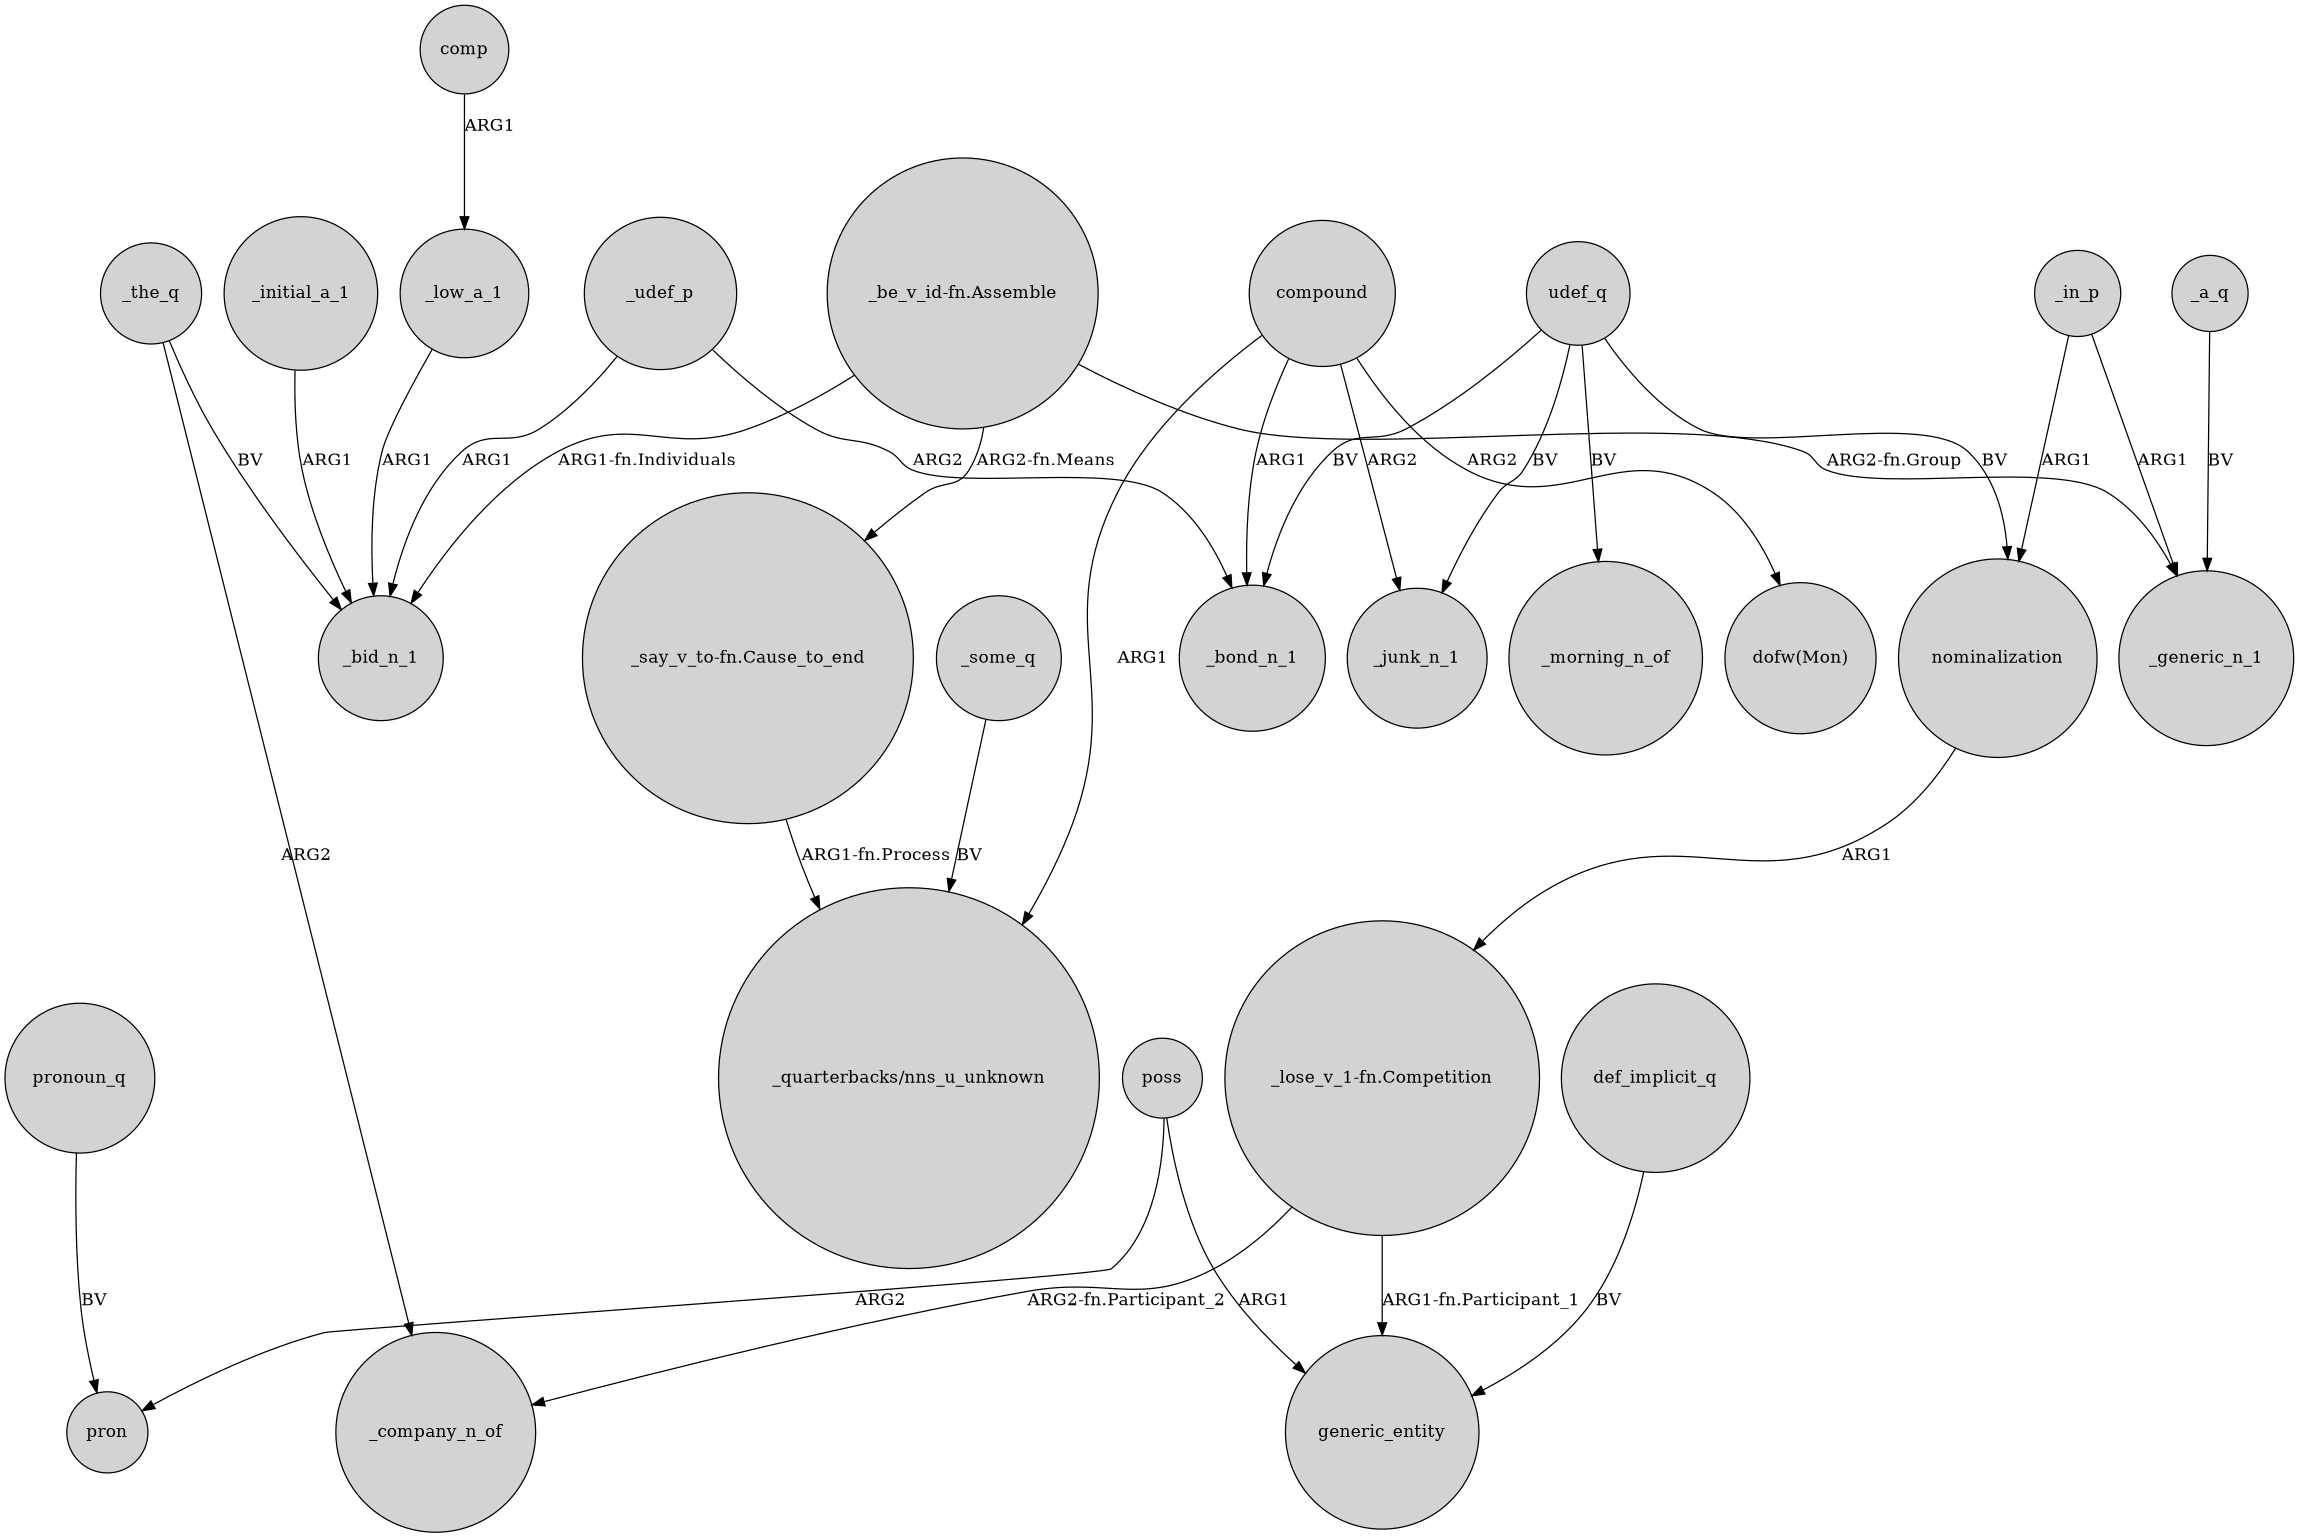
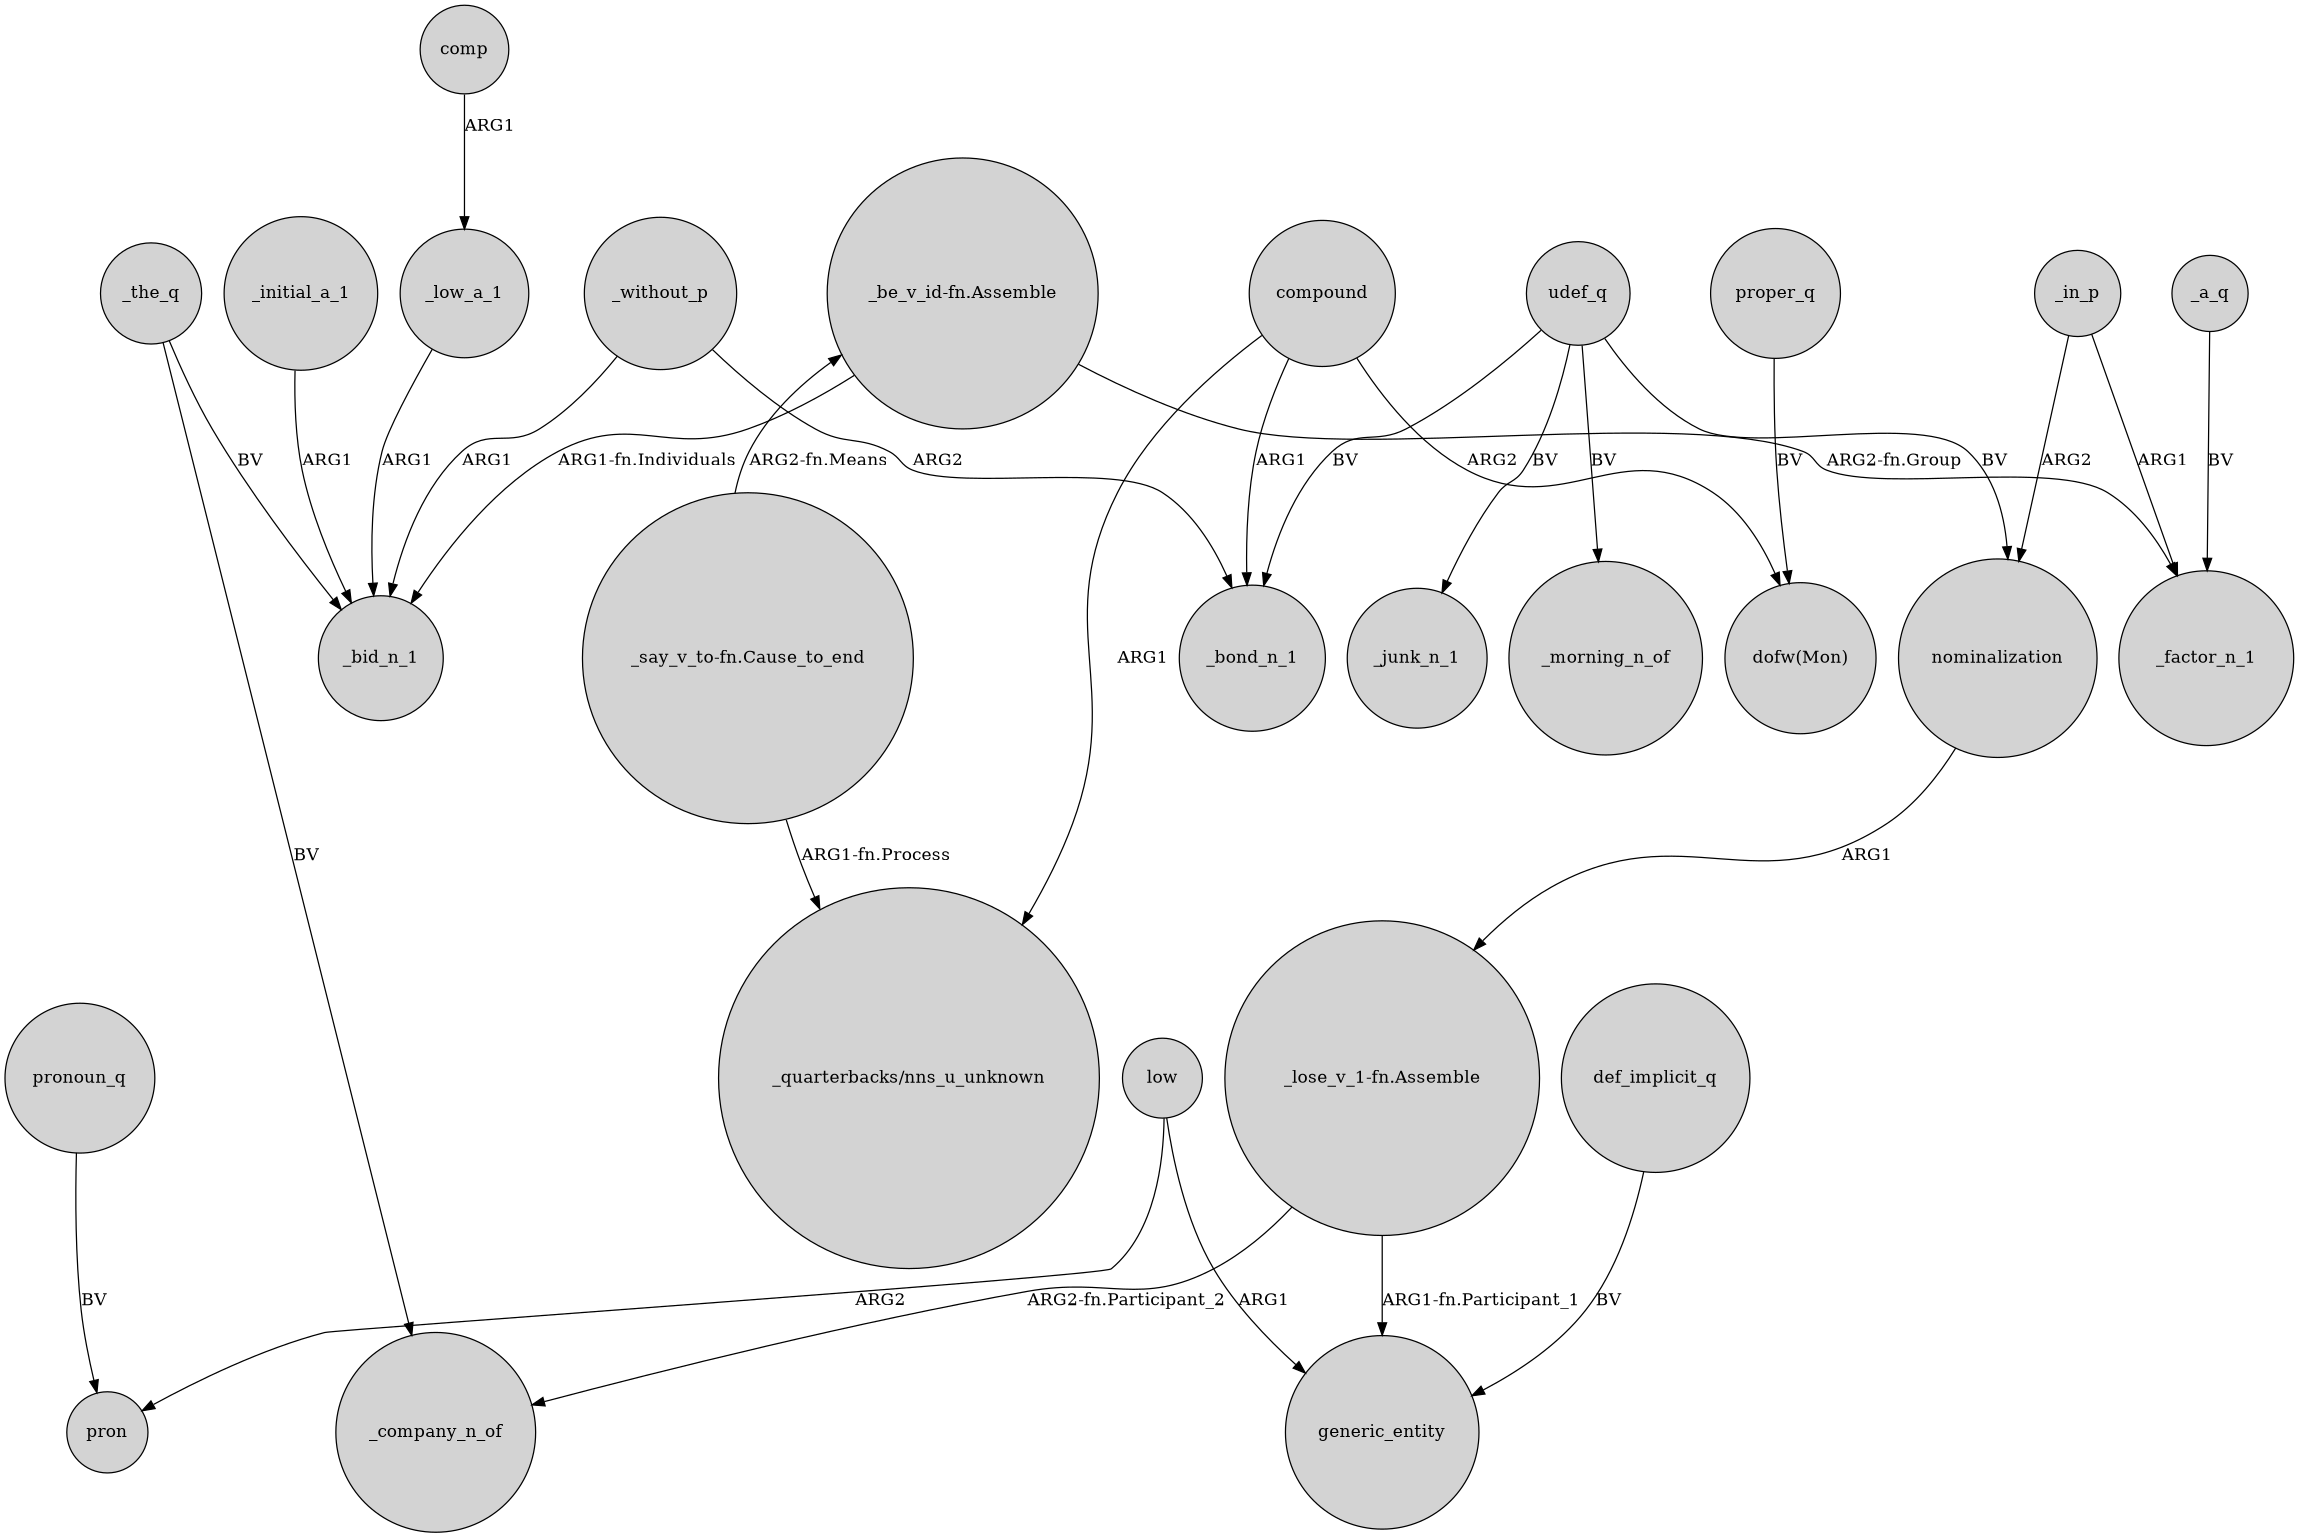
node "_udef_p": label "_udef_p" -> "_without_p"
node "proper_q": added
edge "_in_p" -> "nominalization": label "ARG1" -> "ARG2"
edge "compound" -> "_junk_n_1": removed, label "ARG2"
edge "_be_v_id-fn.Assemble" -> "_say_v_to-fn.Cause_to_end": reversed
node "_some_q": removed
node "_generic_n_1": label "_generic_n_1" -> "_factor_n_1"
edge "_the_q" -> "_company_n_of": label "ARG2" -> "BV"
node "poss": label "poss" -> "low"
node "_lose_v_1-fn.Competition": label "_lose_v_1-fn.Competition" -> "_lose_v_1-fn.Assemble"
